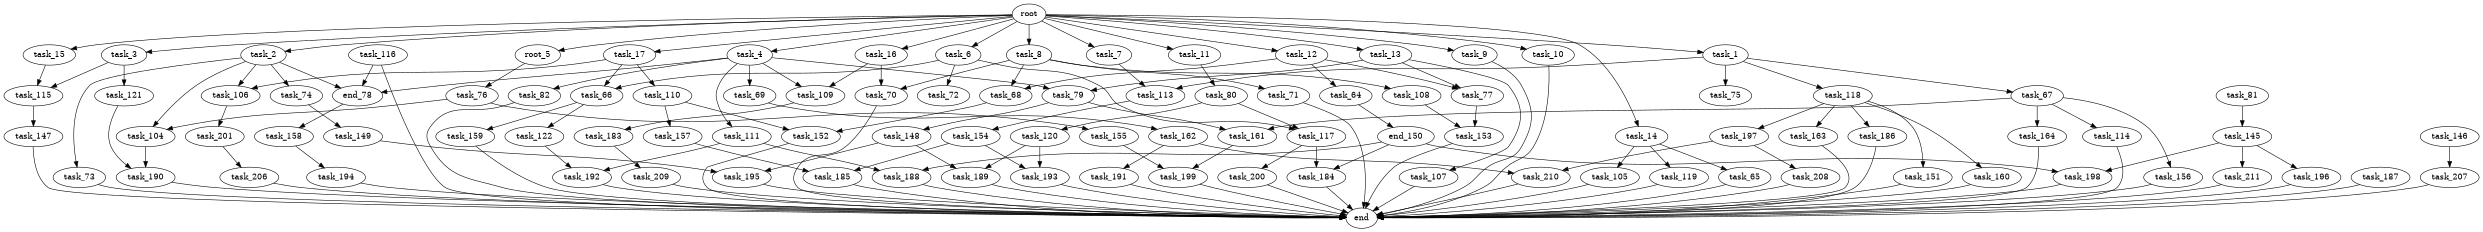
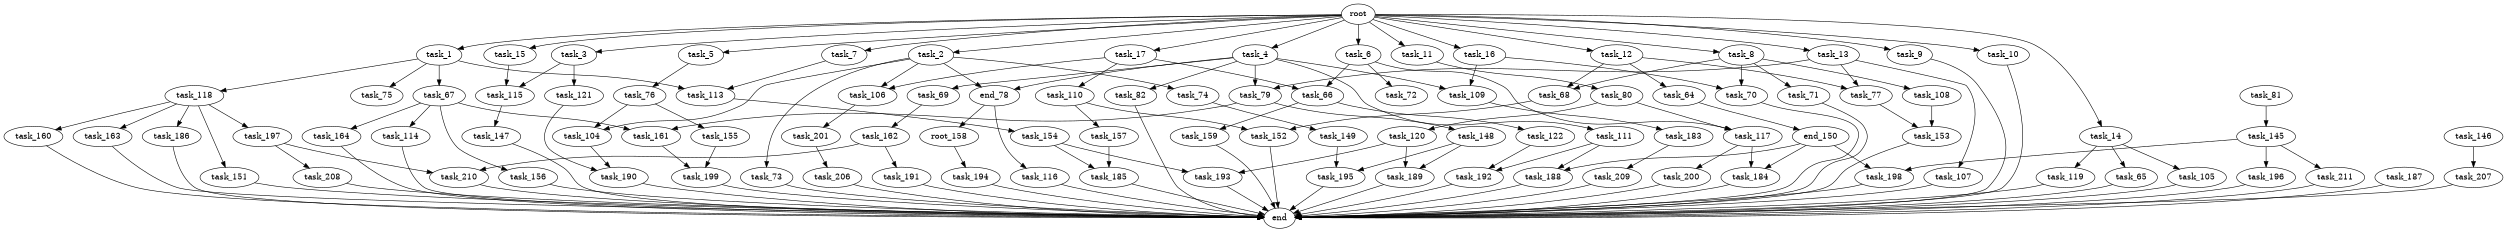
node "root_5": label "root_5" -> "task_5"
edge "task_116" -> "end_78": reversed
node "task_158": label "task_158" -> "root_158"
